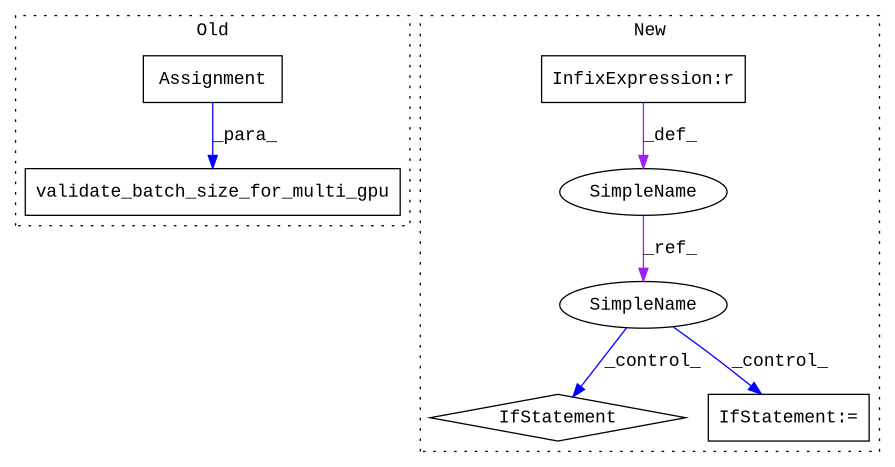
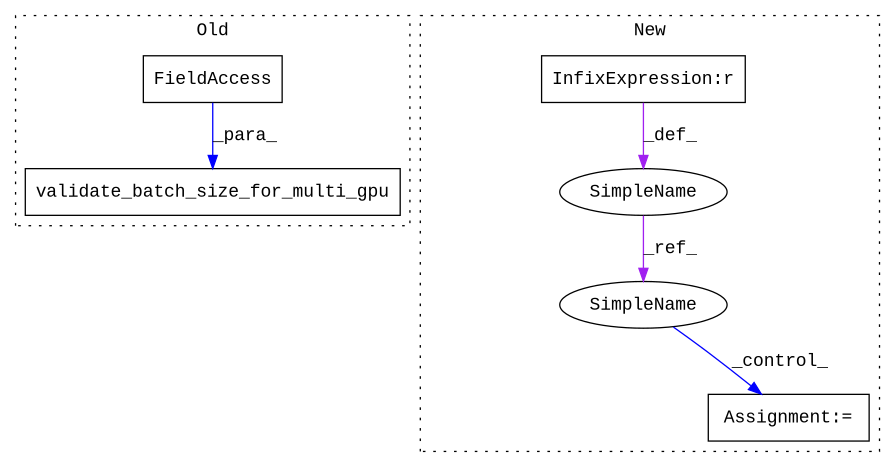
node "Assignment": label "Assignment" -> "FieldAccess"
node "IfStatement": removed
node "IfStatement:=": label "IfStatement:=" -> "Assignment:="
